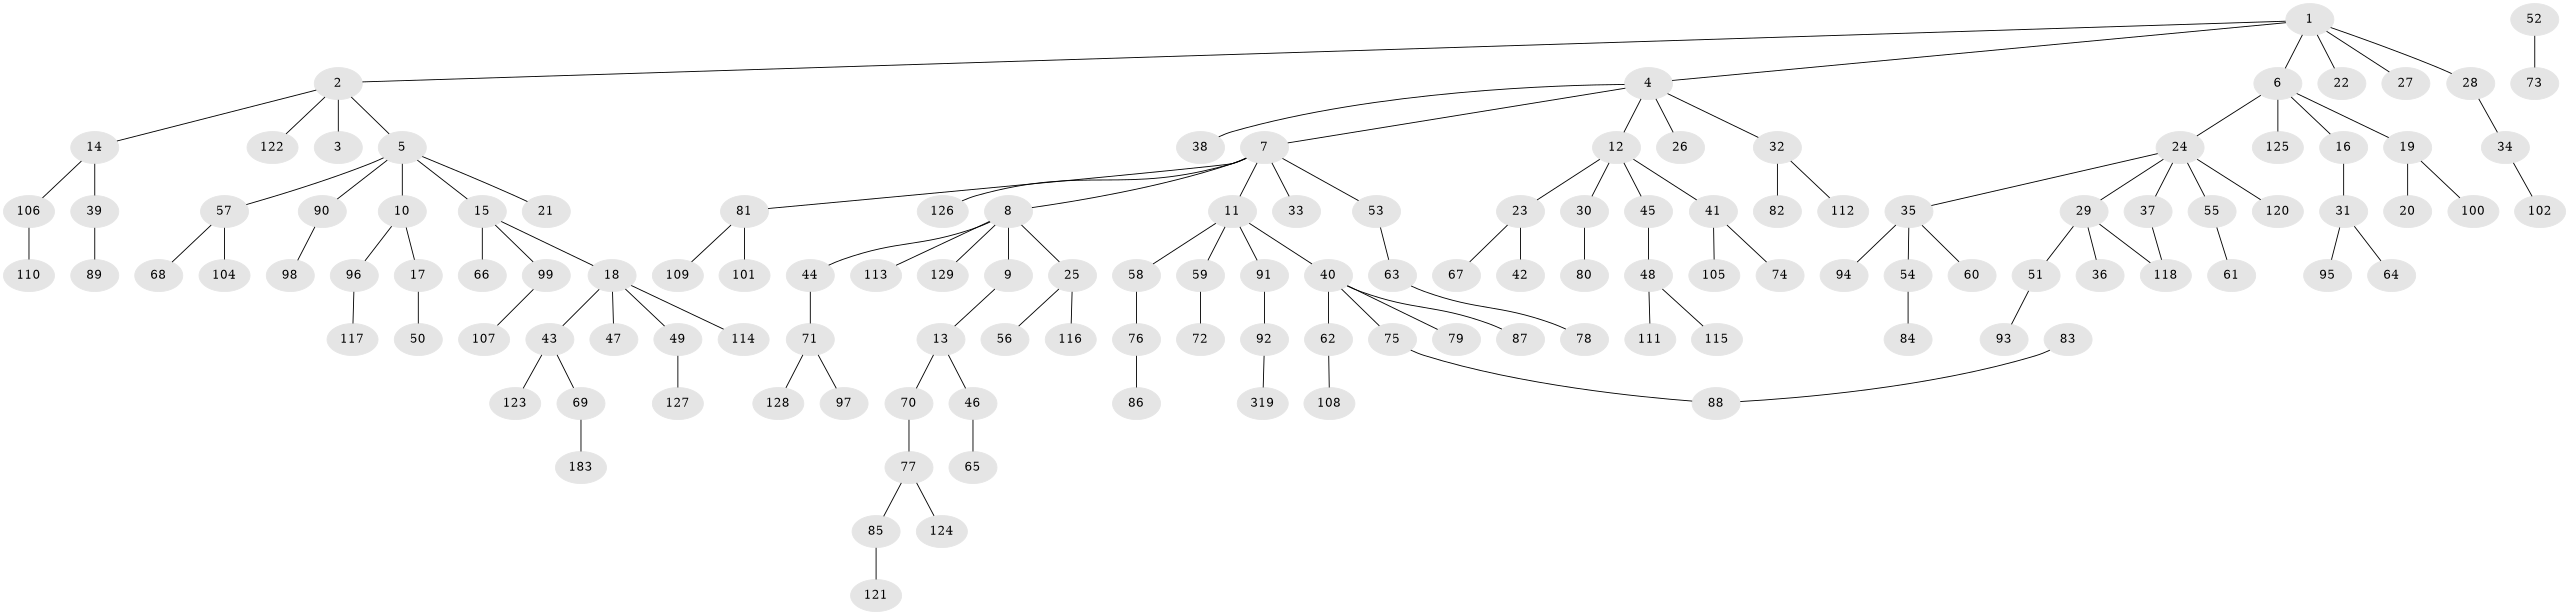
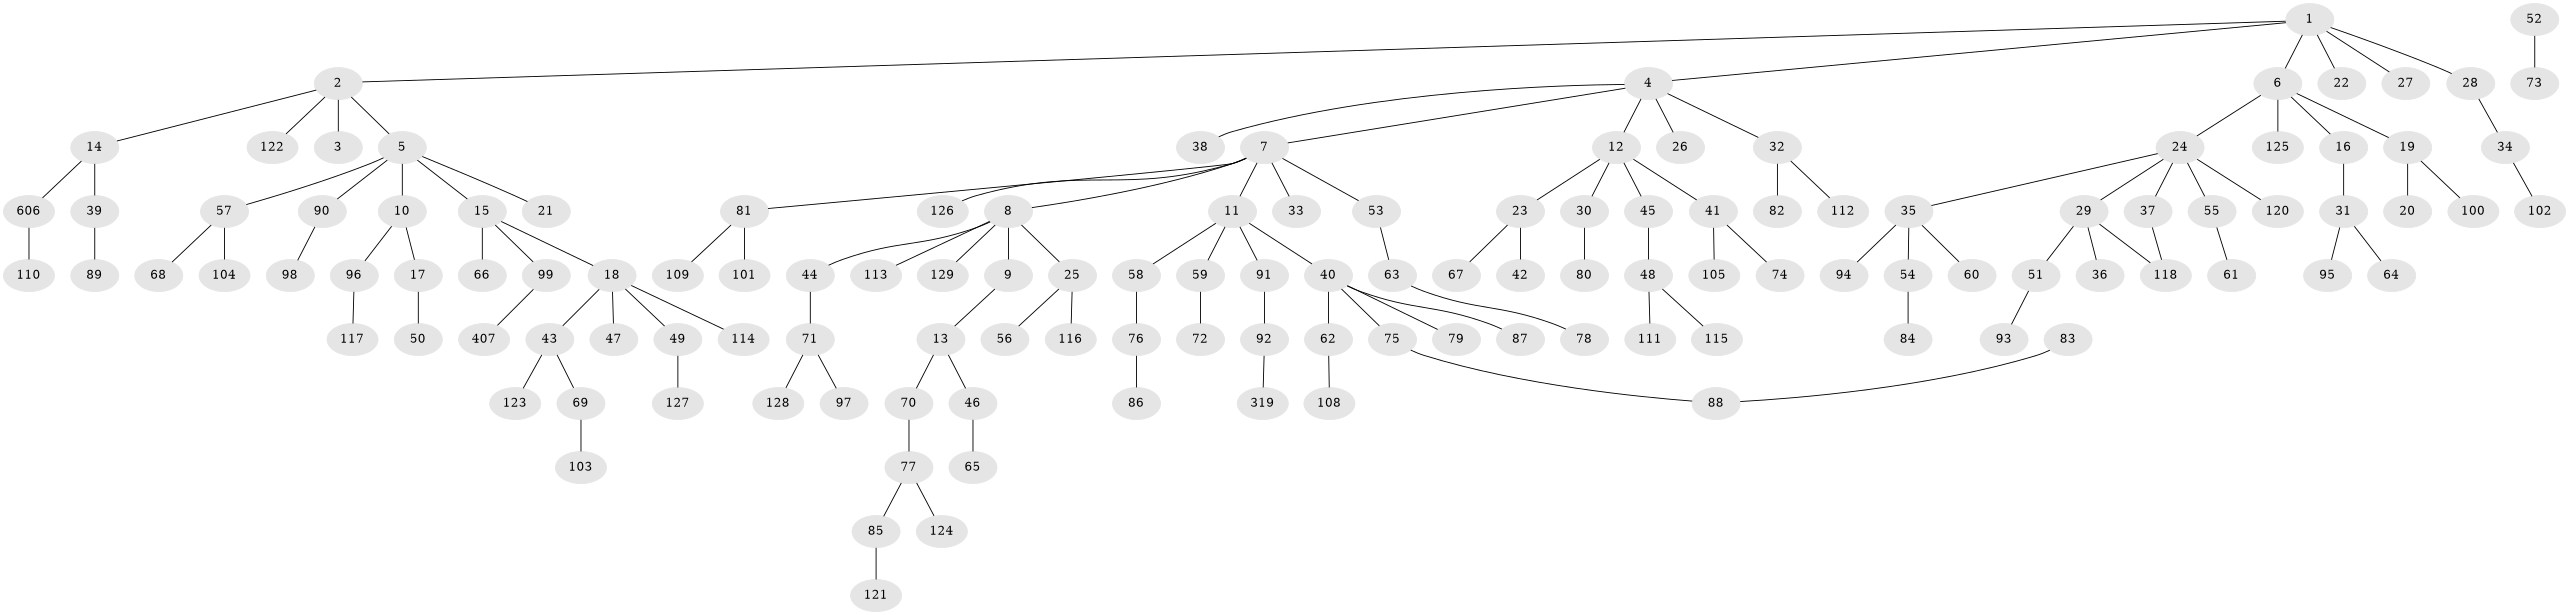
node "106": label "106" -> "606"
node "107": label "107" -> "407"
node "183": label "183" -> "103"
